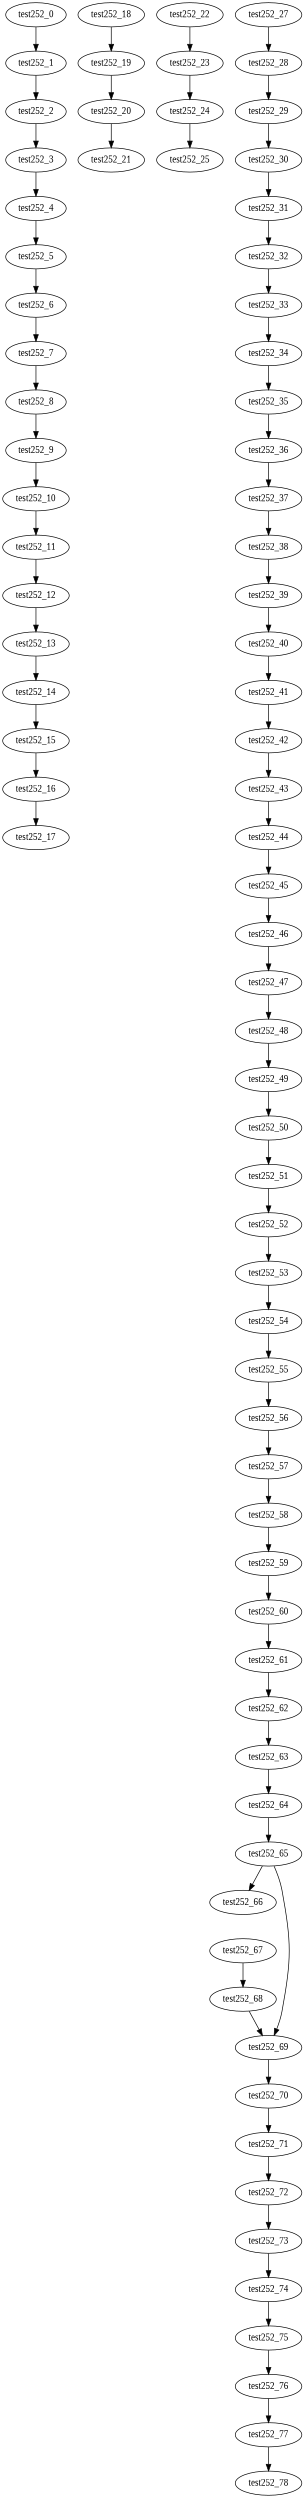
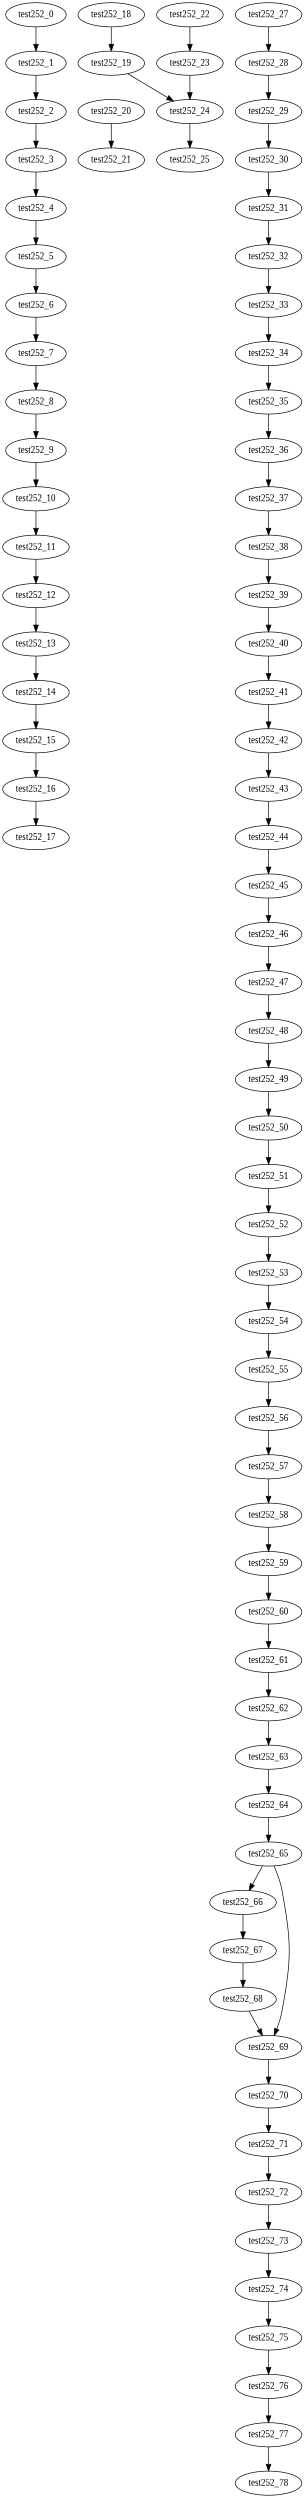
edge "test252_19" -> "test252_20": now "test252_19" -> "test252_24"
edge "test252_66" -> "test252_67": added
